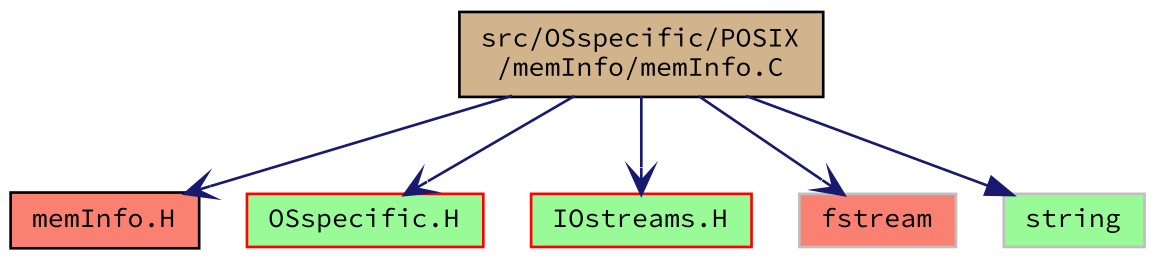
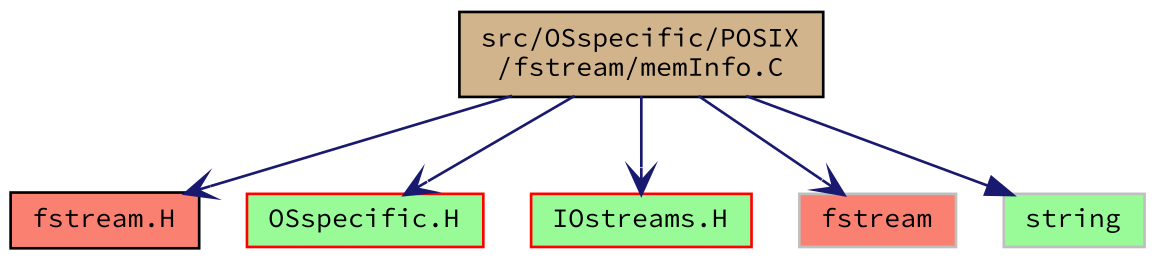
node "src/OSspecific/POSIX /memInfo/memInfo.C": label "src/OSspecific/POSIX /memInfo/memInfo.C" -> "src/OSspecific/POSIX /fstream/memInfo.C"
node "memInfo.H": label "memInfo.H" -> "fstream.H"
